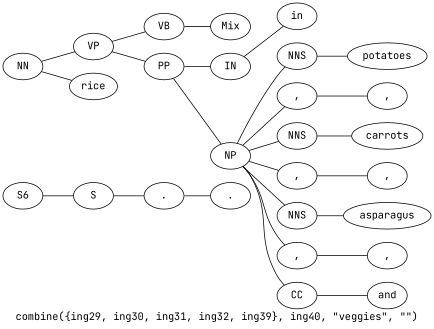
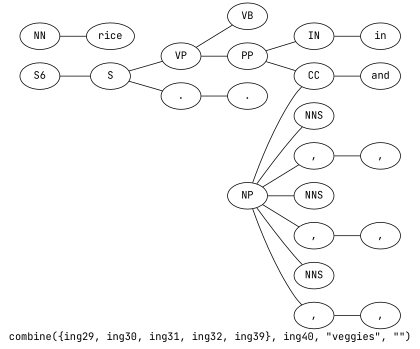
node "Mix": removed
node "potatoes": removed
edge "VP" -- "NN": now "VP" -- "S"
edge "PP" -- "NP": now "PP" -- "CC"
node "carrots": removed
node "asparagus": removed
